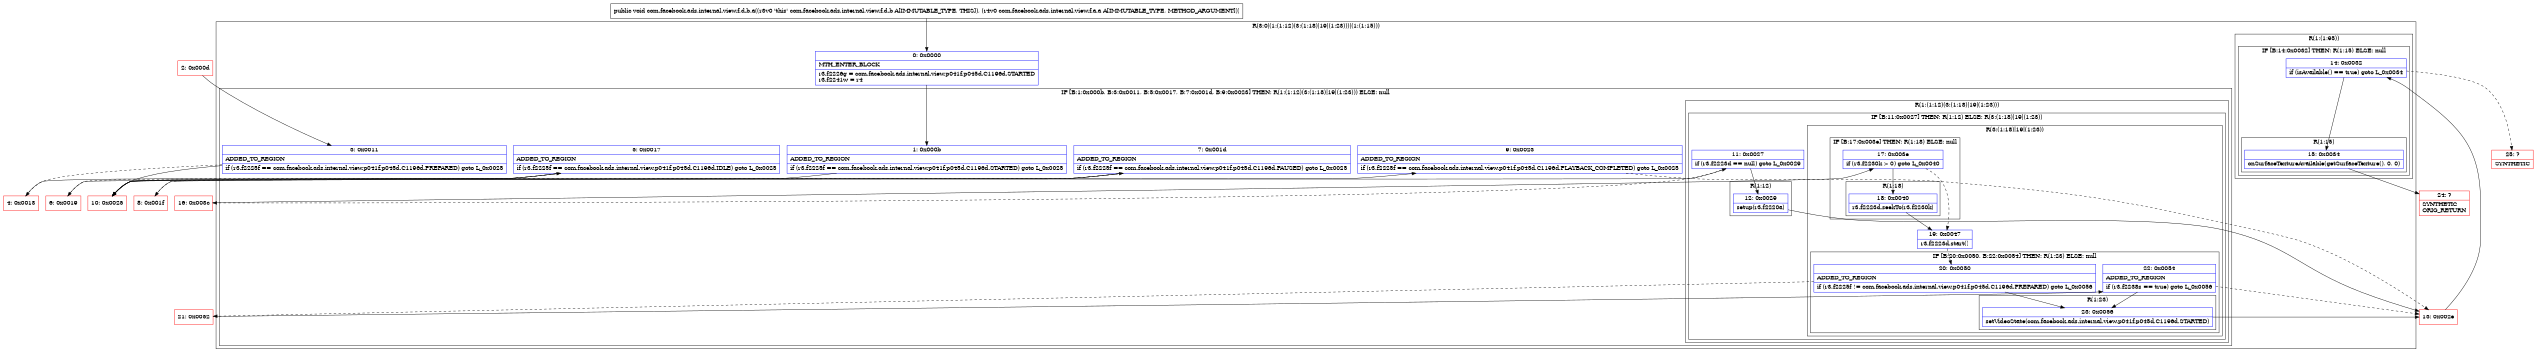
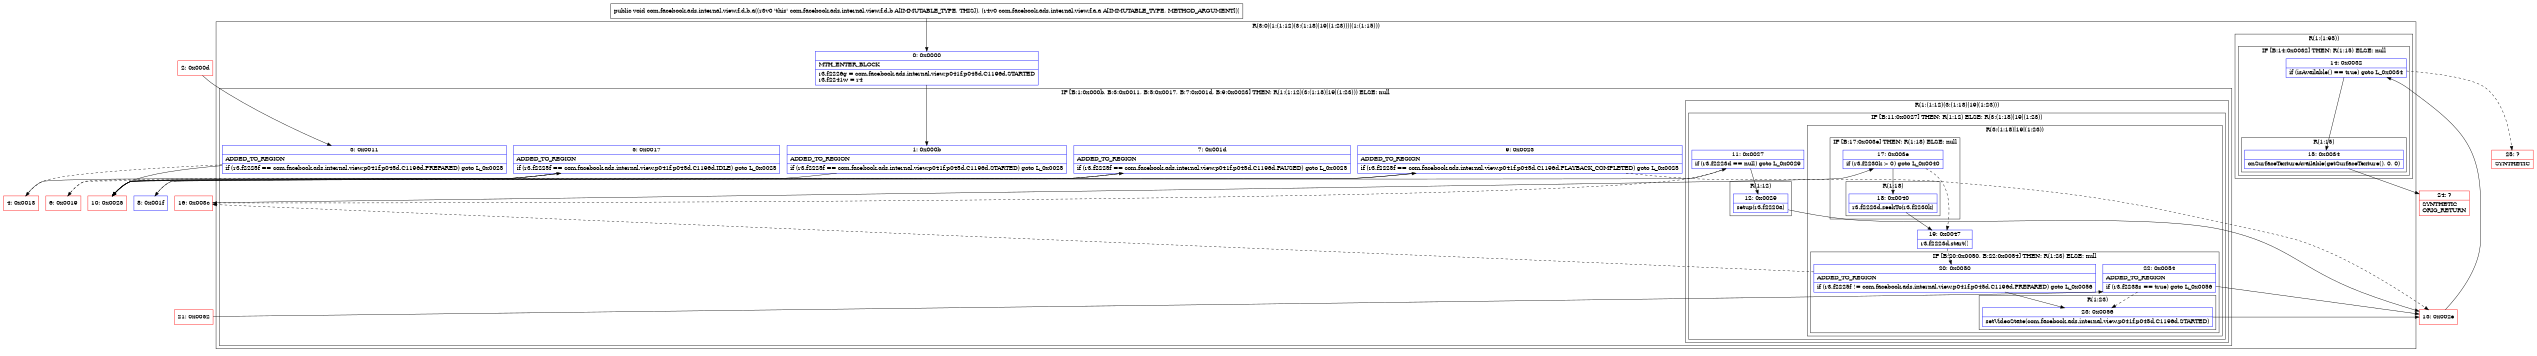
edge "6: 0x0019" -> "7: 0x001d": style solid -> dashed
edge "9: 0x0023" -> "10: 0x0025": added
node "8: 0x001f": color red -> blue
edge "20: 0x0050" -> "21: 0x0052": now "20: 0x0050" -> "16: 0x003c"
edge "22: 0x0054" -> "23: 0x0056": style solid -> dashed
edge "22: 0x0054" -> "13: 0x002e": style dashed -> solid
